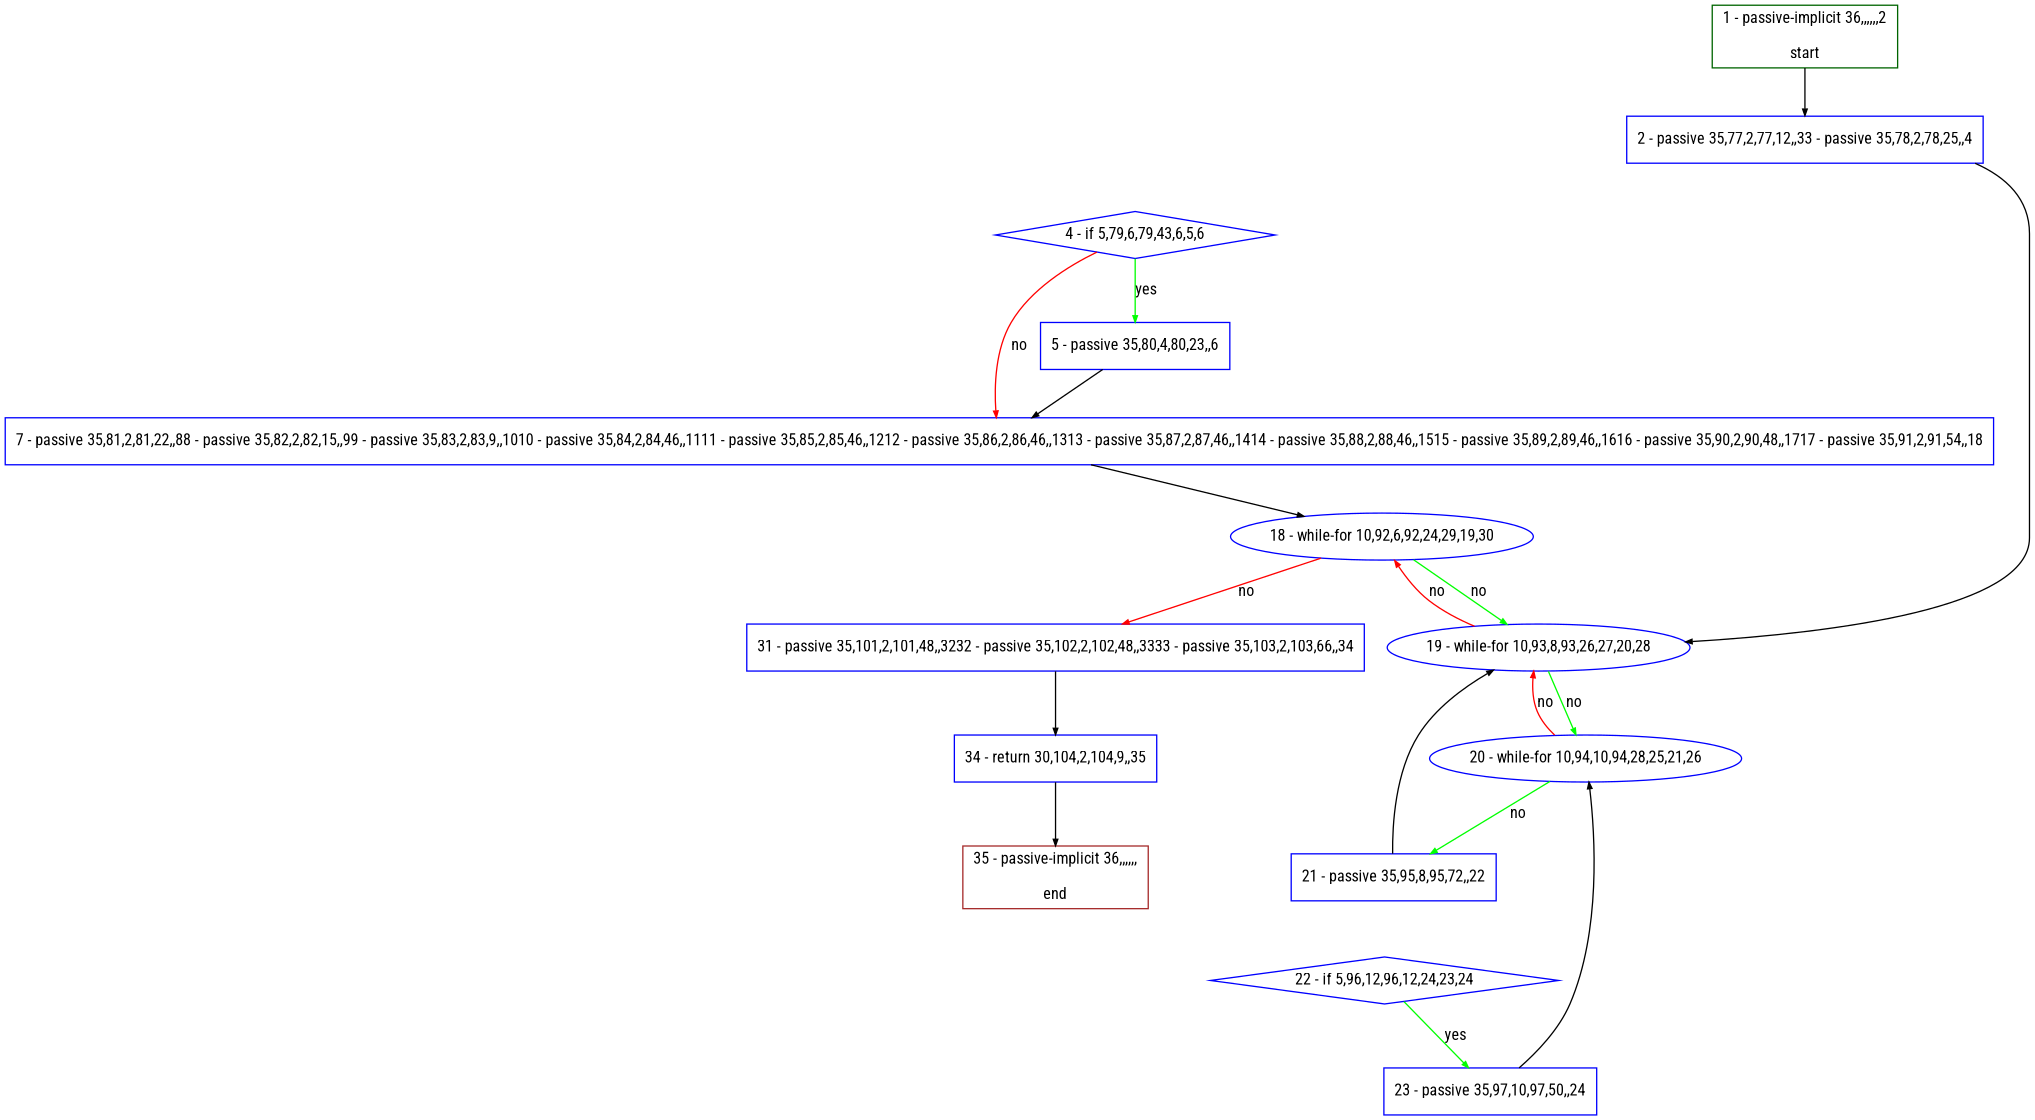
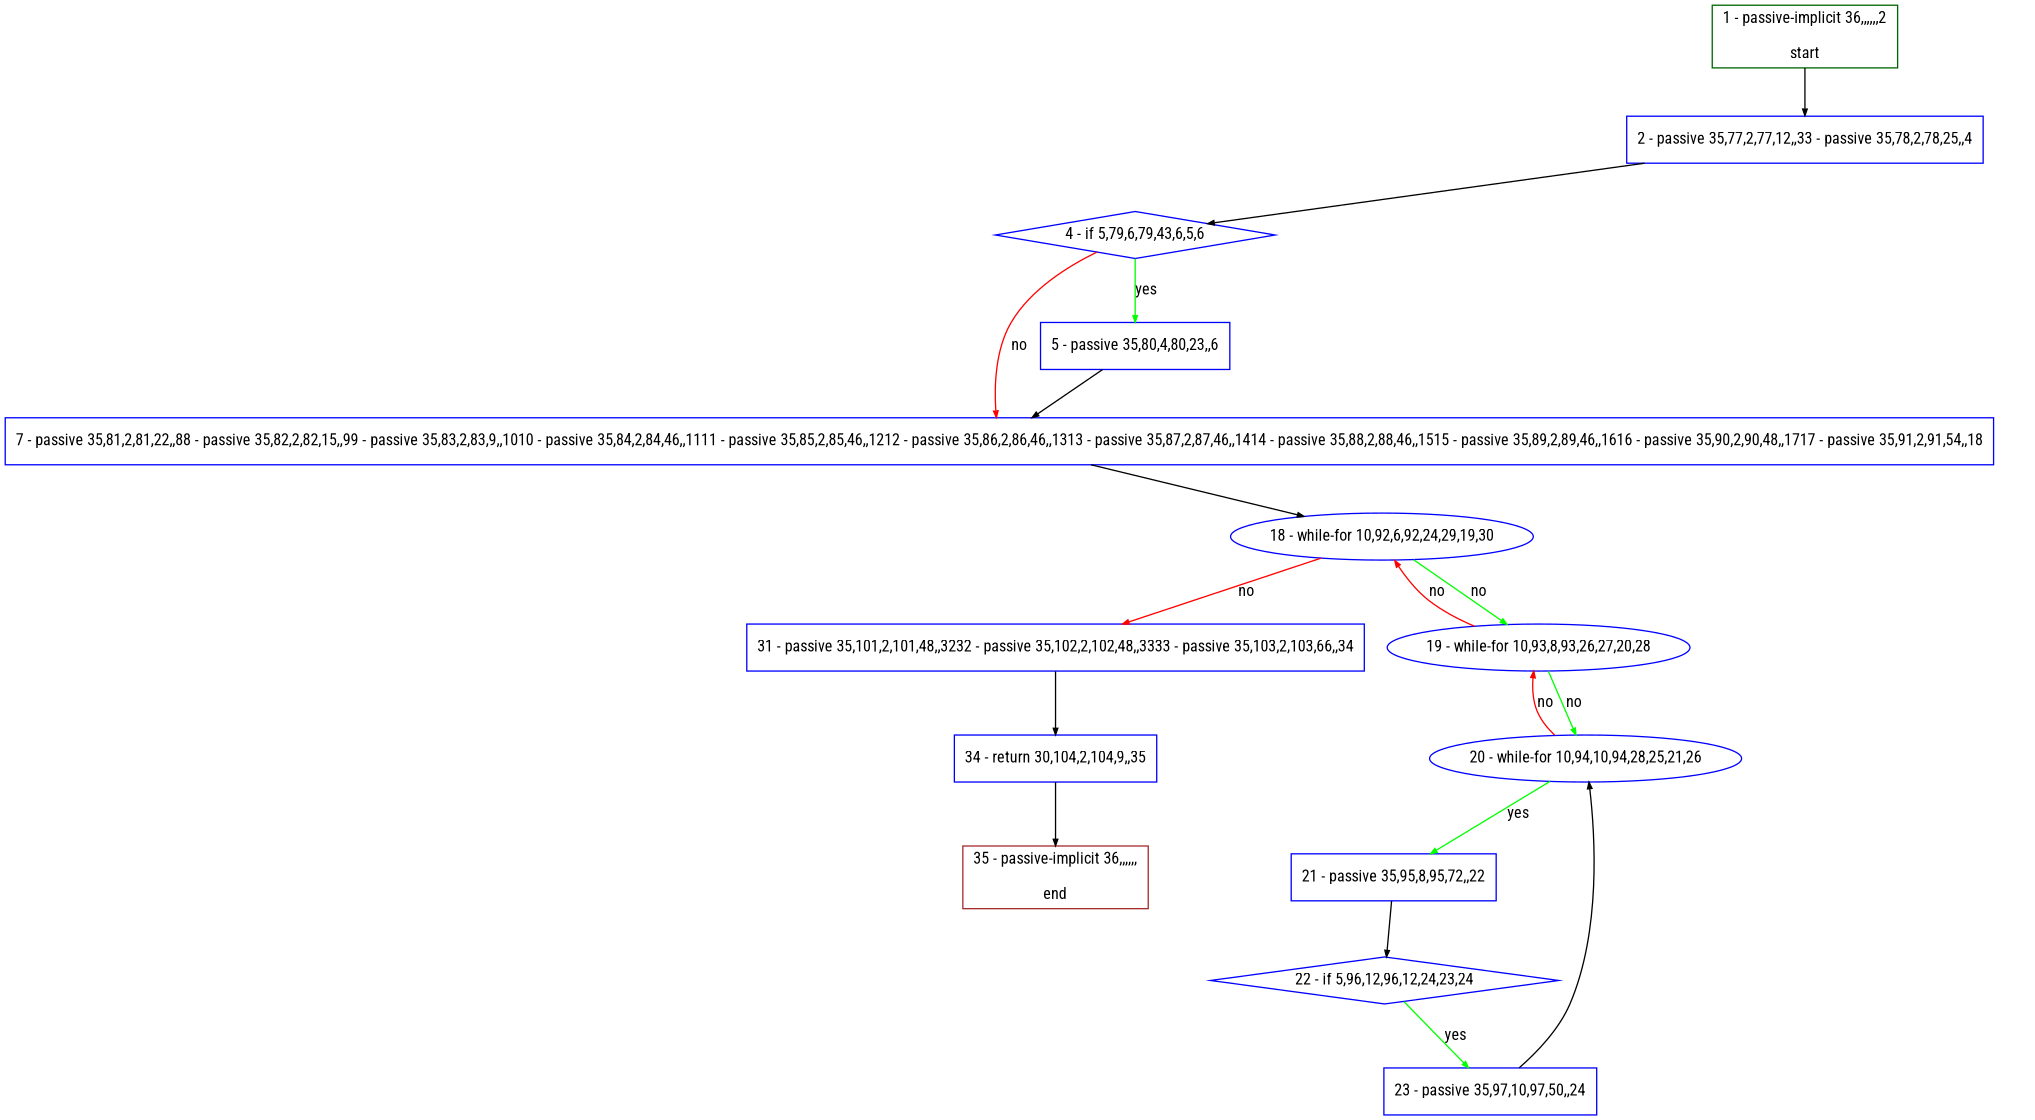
edge "2 - passive 35,77,2,77,12,,33 - passive 35,78,2,78,25,,4" -> "19 - while-for 10,93,8,93,26,27,20,28": now "2 - passive 35,77,2,77,12,,33 - passive 35,78,2,78,25,,4" -> "4 - if 5,79,6,79,43,6,5,6"
edge "21 - passive 35,95,8,95,72,,22" -> "19 - while-for 10,93,8,93,26,27,20,28": now "21 - passive 35,95,8,95,72,,22" -> "22 - if 5,96,12,96,12,24,23,24"
edge "20 - while-for 10,94,10,94,28,25,21,26" -> "21 - passive 35,95,8,95,72,,22": label "no" -> "yes"
